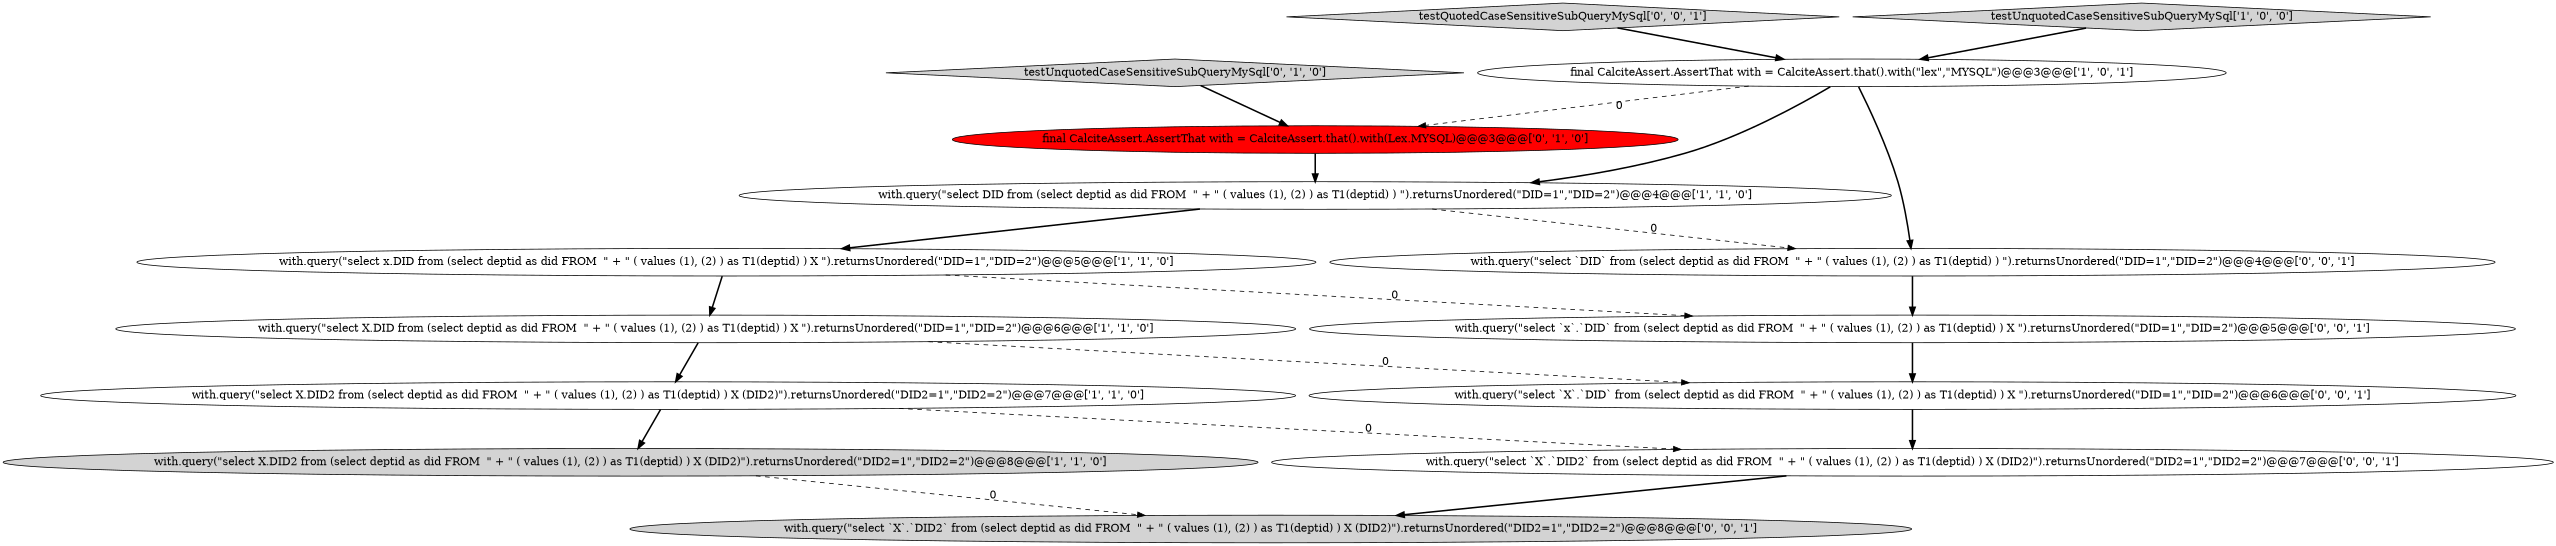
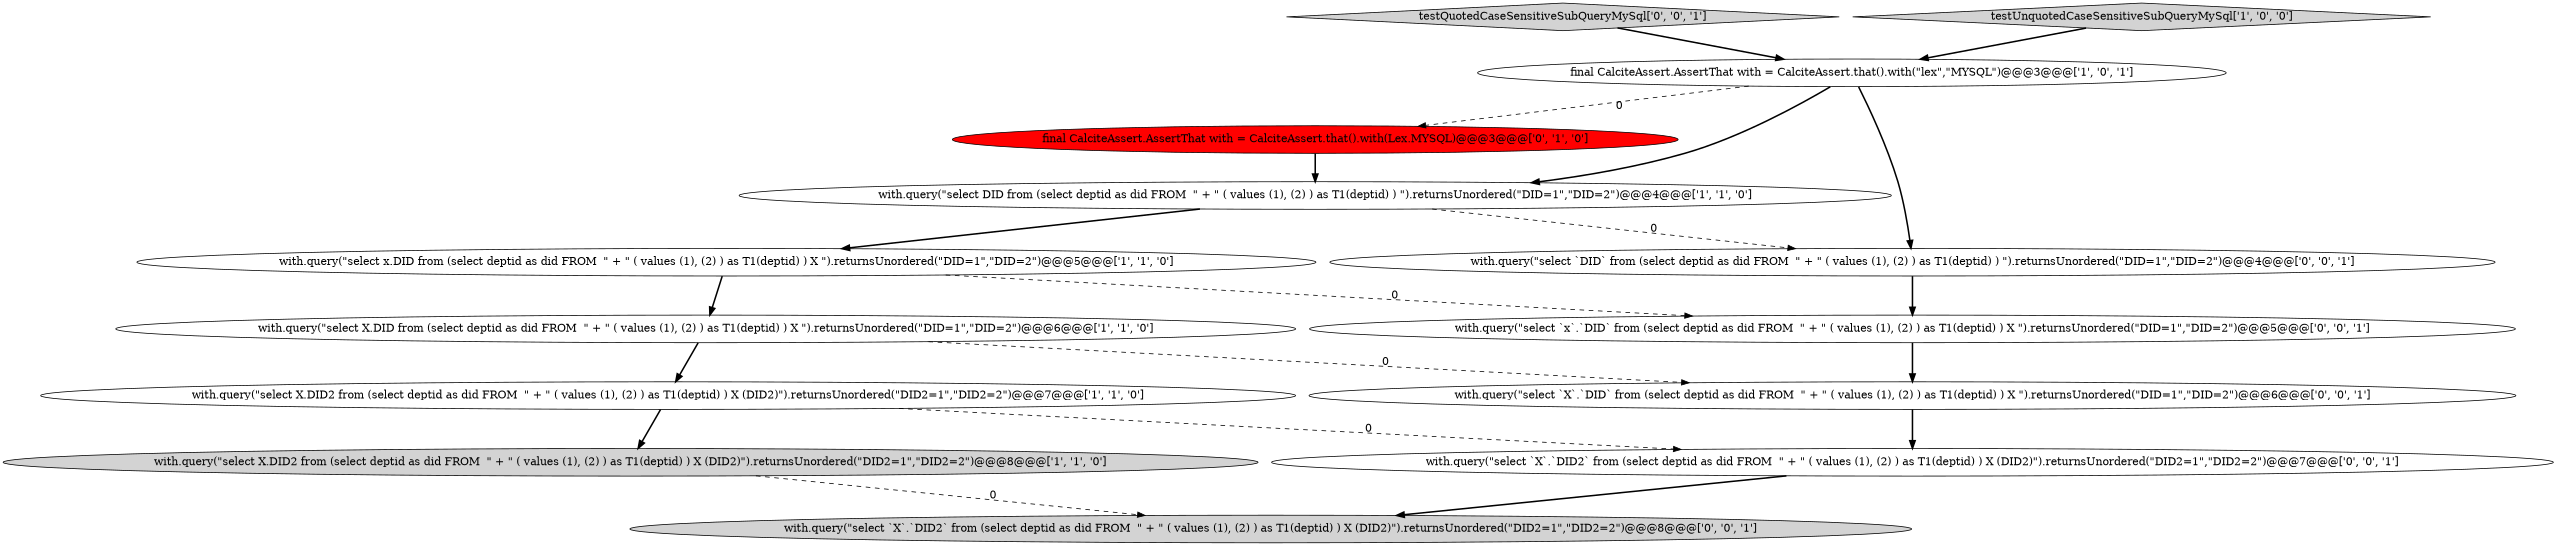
node "testUnquotedCaseSensitiveSubQueryMySql['0', '1', '0']": removed
